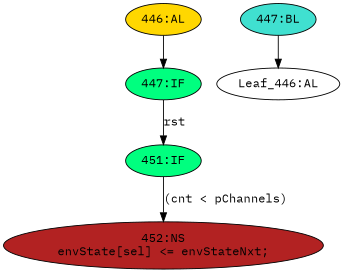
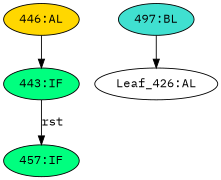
node "447:BL": label "447:BL" -> "497:BL"
node "447:IF": label "447:IF" -> "443:IF"
node "Leaf_446:AL": label "Leaf_446:AL" -> "Leaf_426:AL"
node "451:IF": label "451:IF" -> "457:IF"
node "452:NS envState[sel] <= envStateNxt;": removed
